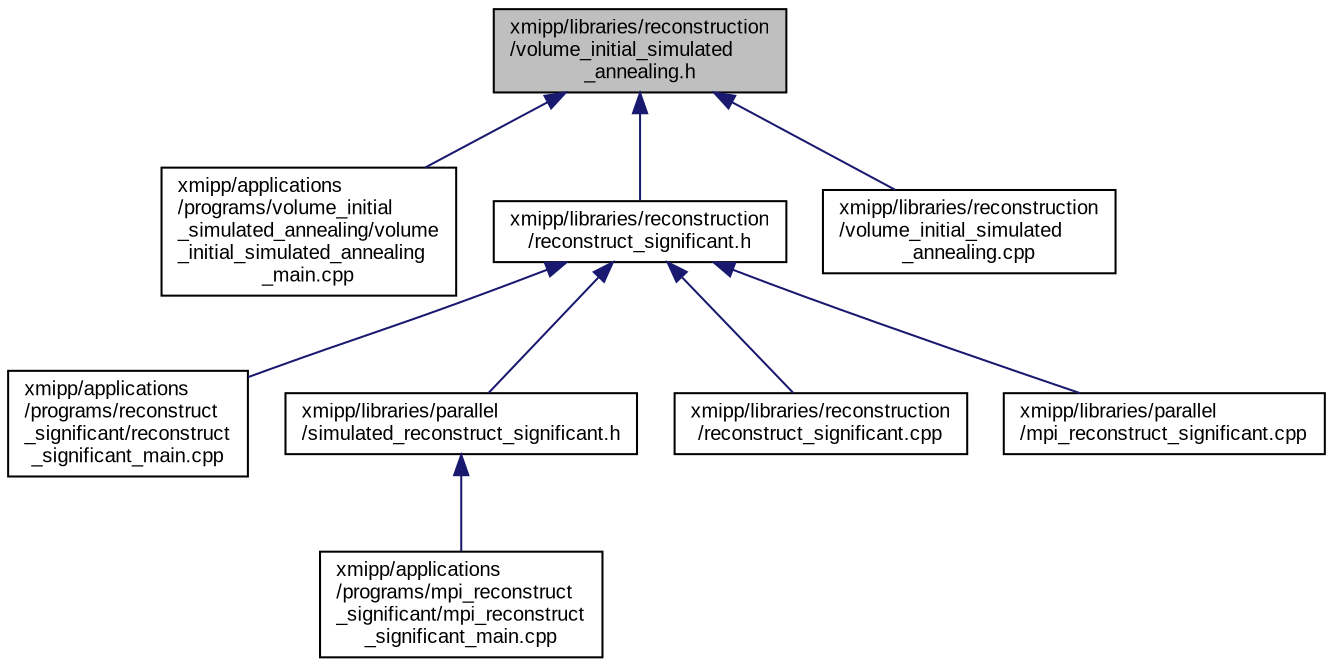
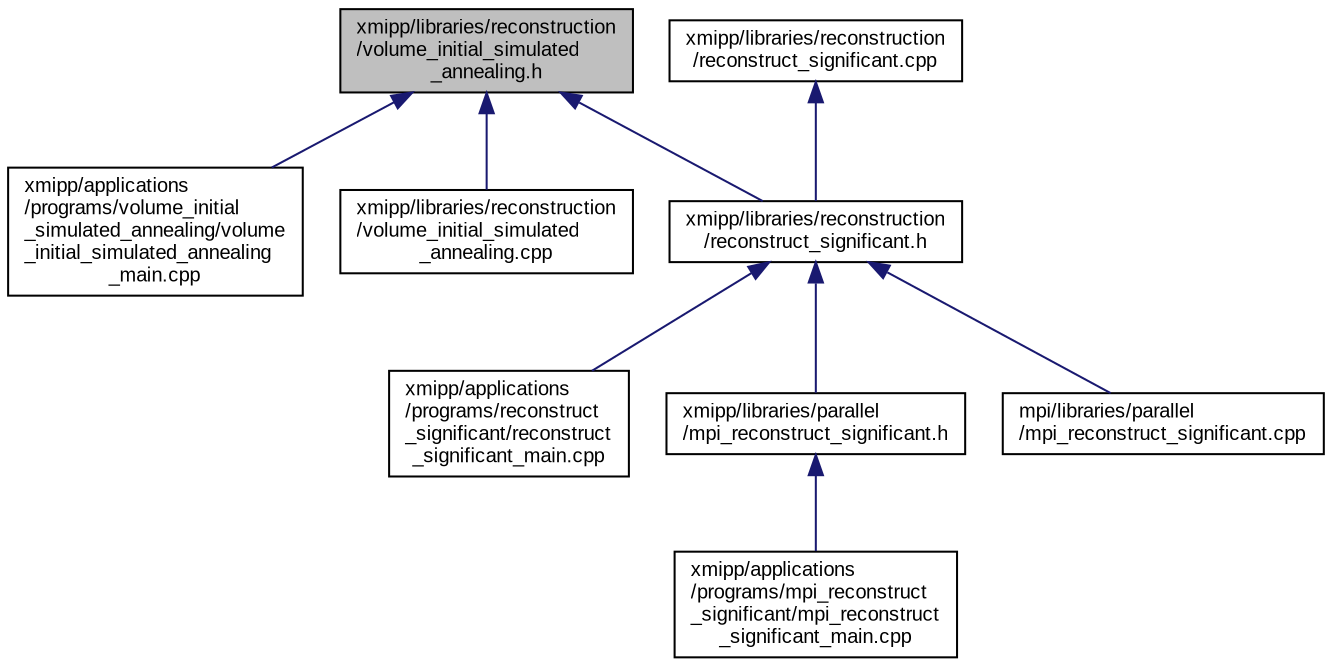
edge "xmipp/libraries/reconstruction /reconstruct_significant.cpp" -> "xmipp/libraries/reconstruction /reconstruct_significant.h": reversed
node "xmipp/libraries/parallel /simulated_reconstruct_significant.h": label "xmipp/libraries/parallel /simulated_reconstruct_significant.h" -> "xmipp/libraries/parallel /mpi_reconstruct_significant.h"
node "xmipp/libraries/parallel /mpi_reconstruct_significant.cpp": label "xmipp/libraries/parallel /mpi_reconstruct_significant.cpp" -> "mpi/libraries/parallel /mpi_reconstruct_significant.cpp"
